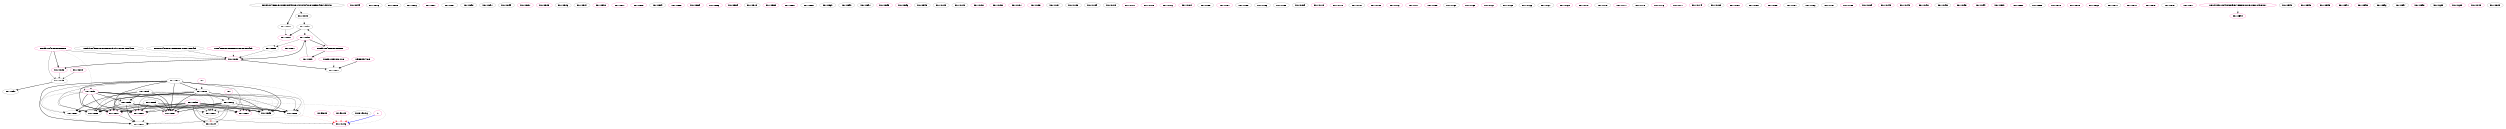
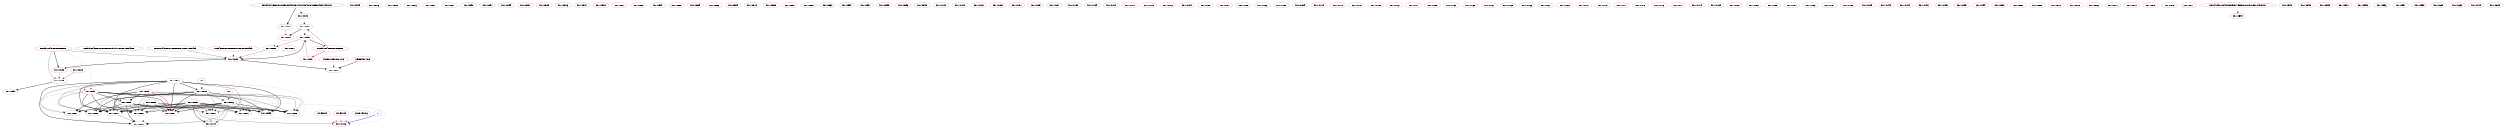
edge "SP100A_placement_test" -> "SPAN_110": color black -> red
edge "SPAN_310" -> "SPAN_337": color black -> red
